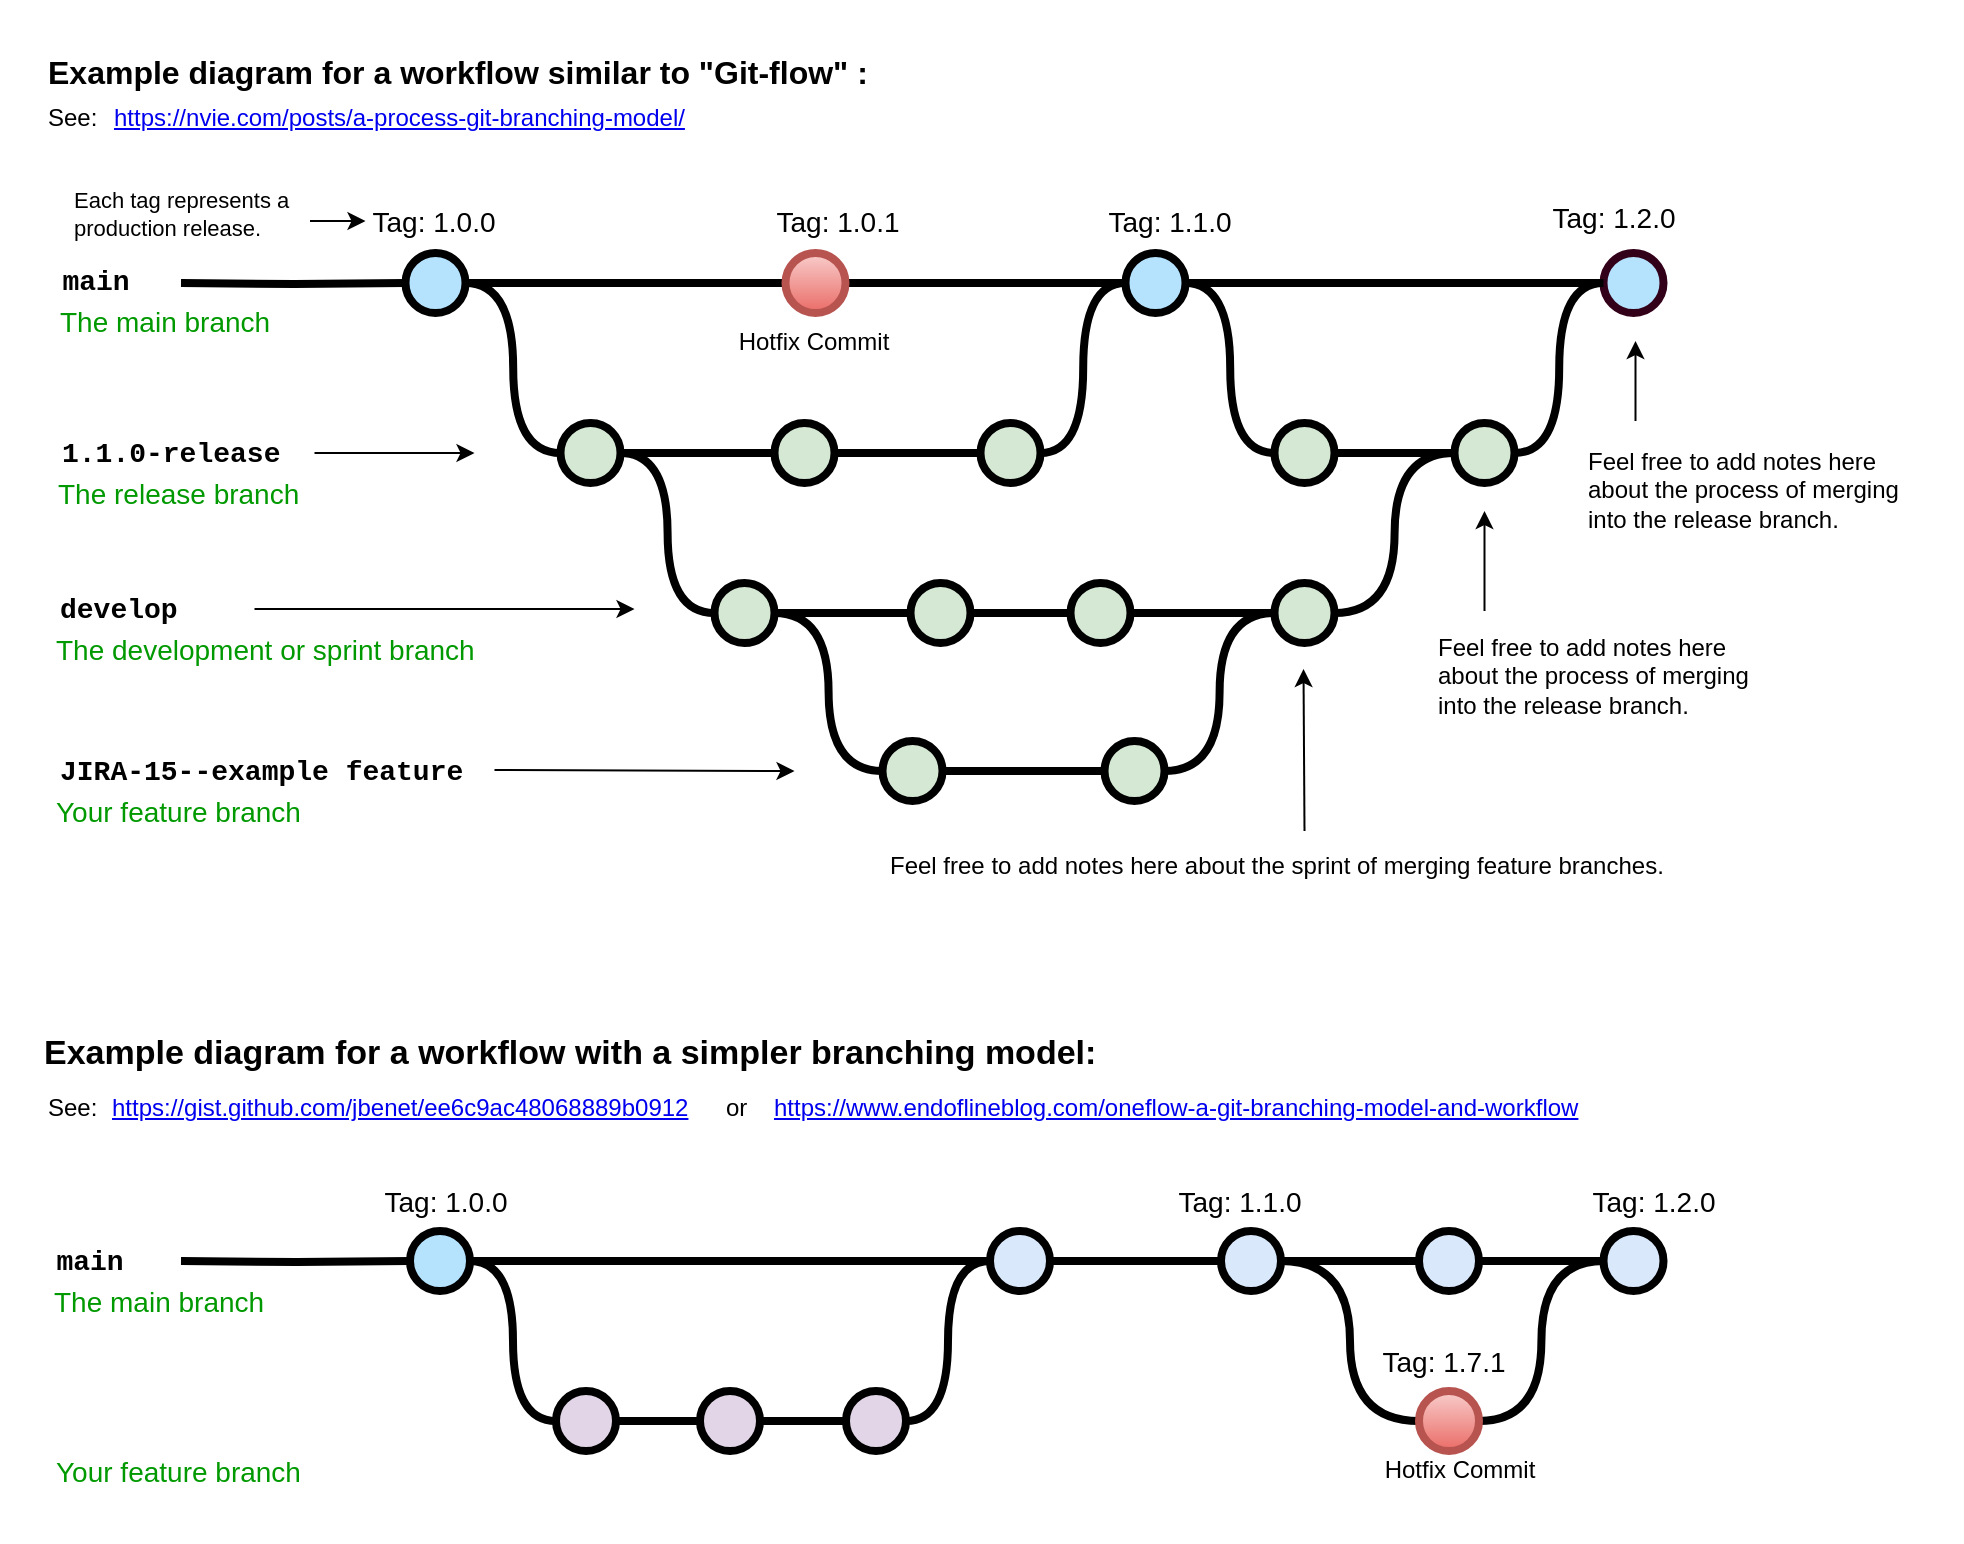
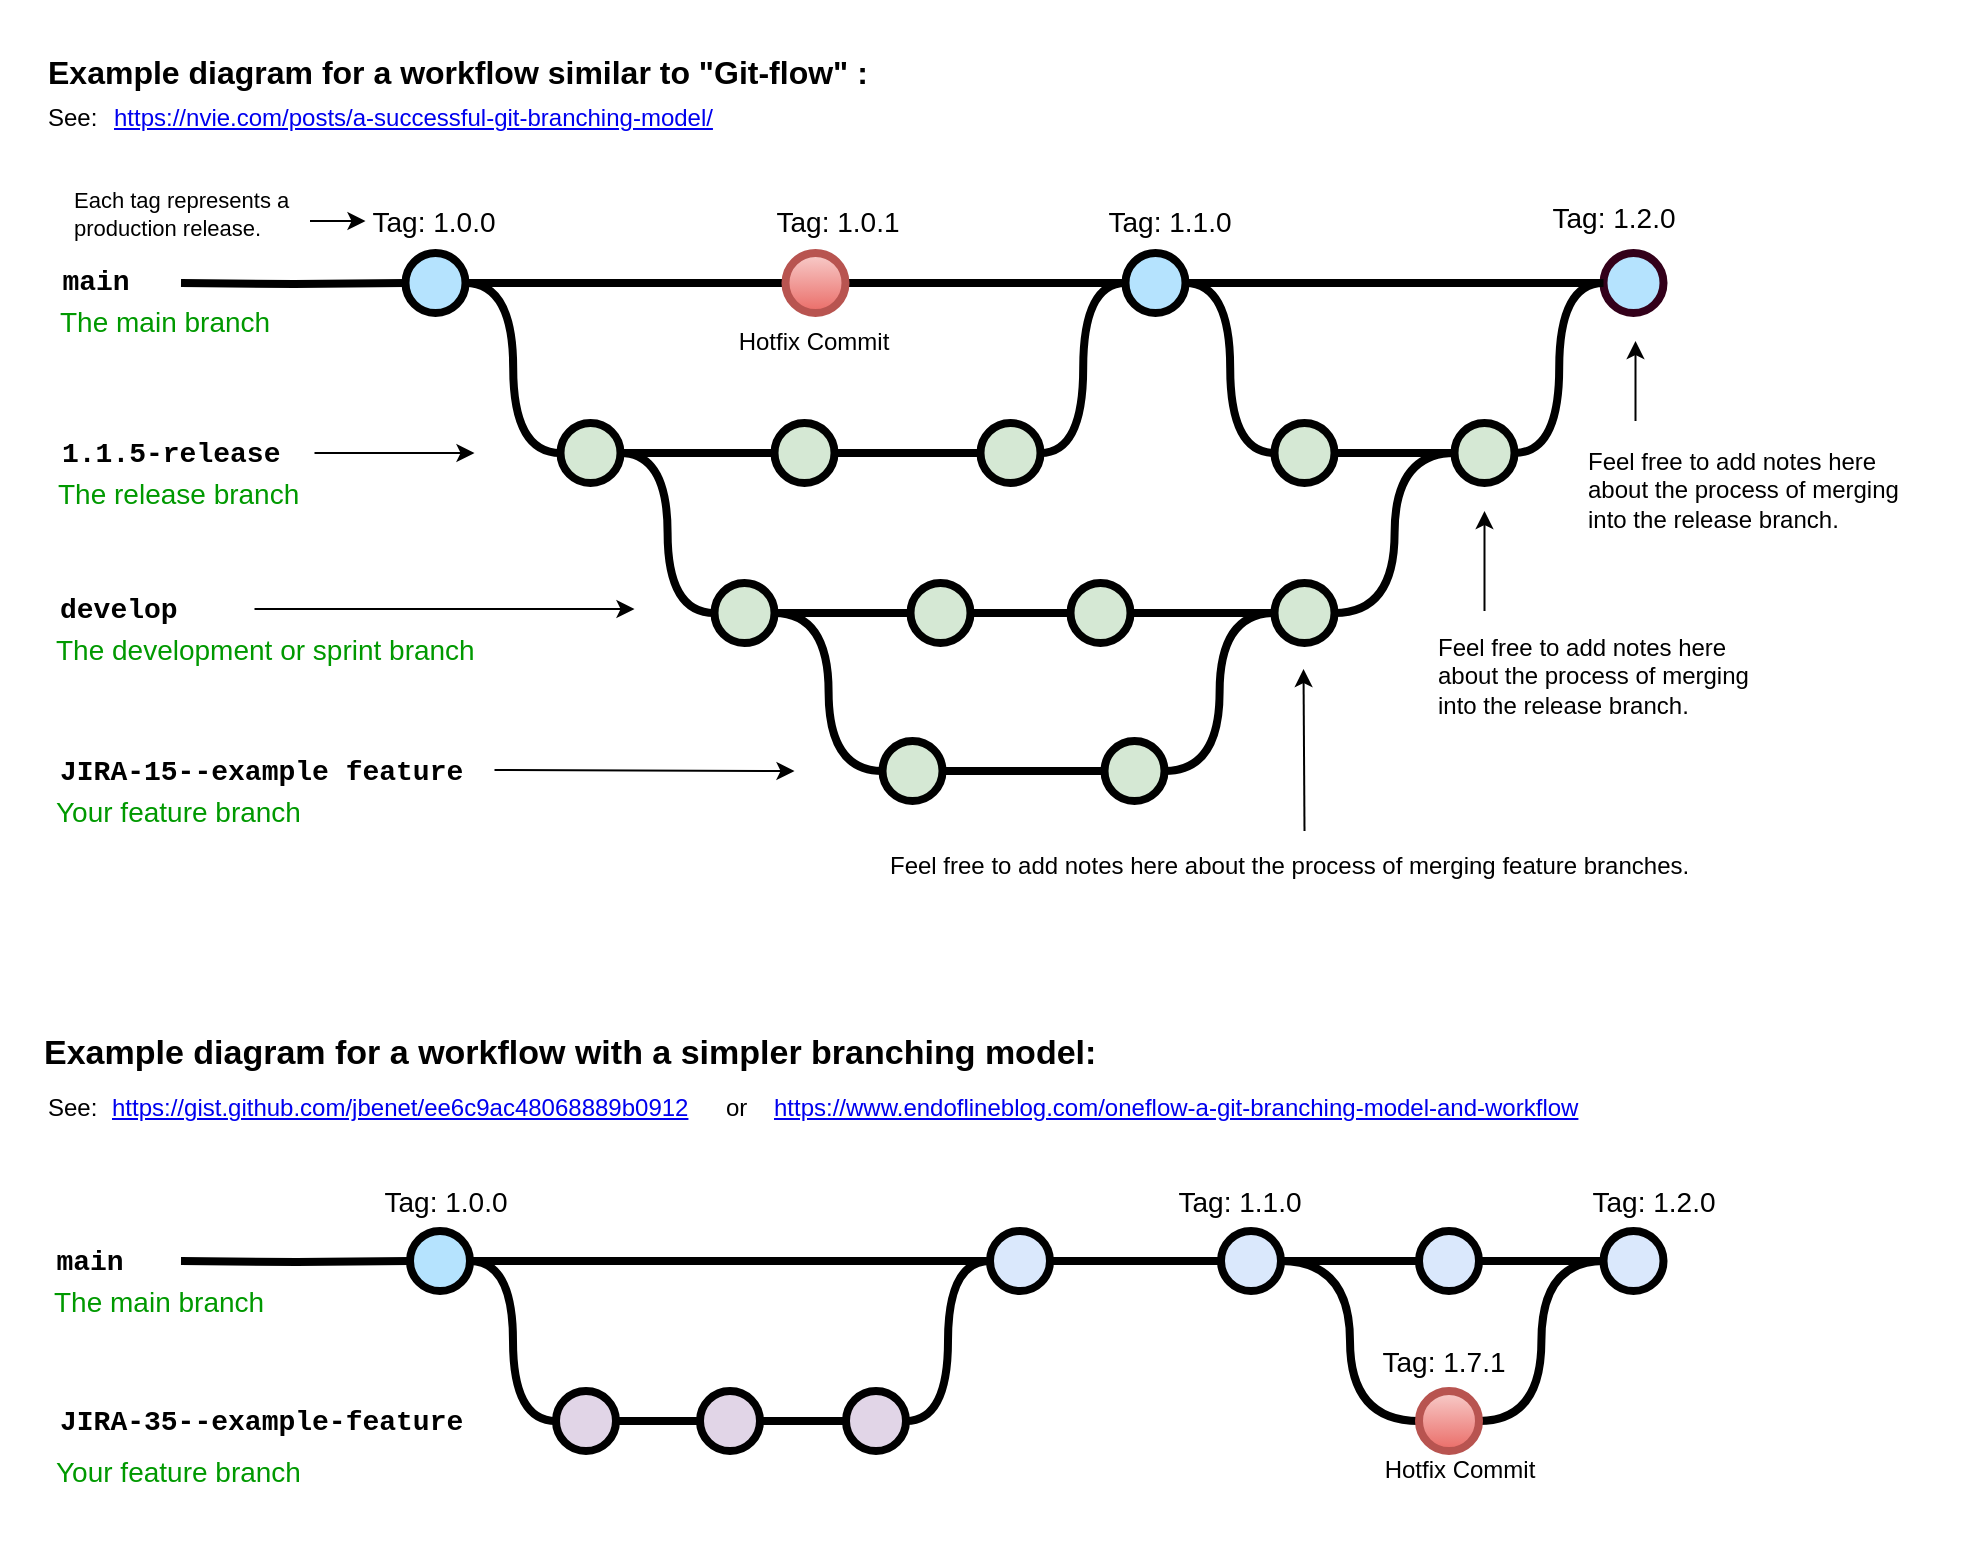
node "https://nvie.com/posts/a-process-git-branching-model/": label "https://nvie.com/posts/a-process-git-branching-model/" -> "https://nvie.com/posts/a-successful-git-branching-model/"
node "1.1.0-release": label "1.1.0-release" -> "1.1.5-release"
node "Feel free to add notes here about the sprint of merging feature branches.": label "Feel free to add notes here about the sprint of merging feature branches." -> "Feel free to add notes here about the process of merging feature branches."
node "JIRA-35--example-feature": added
